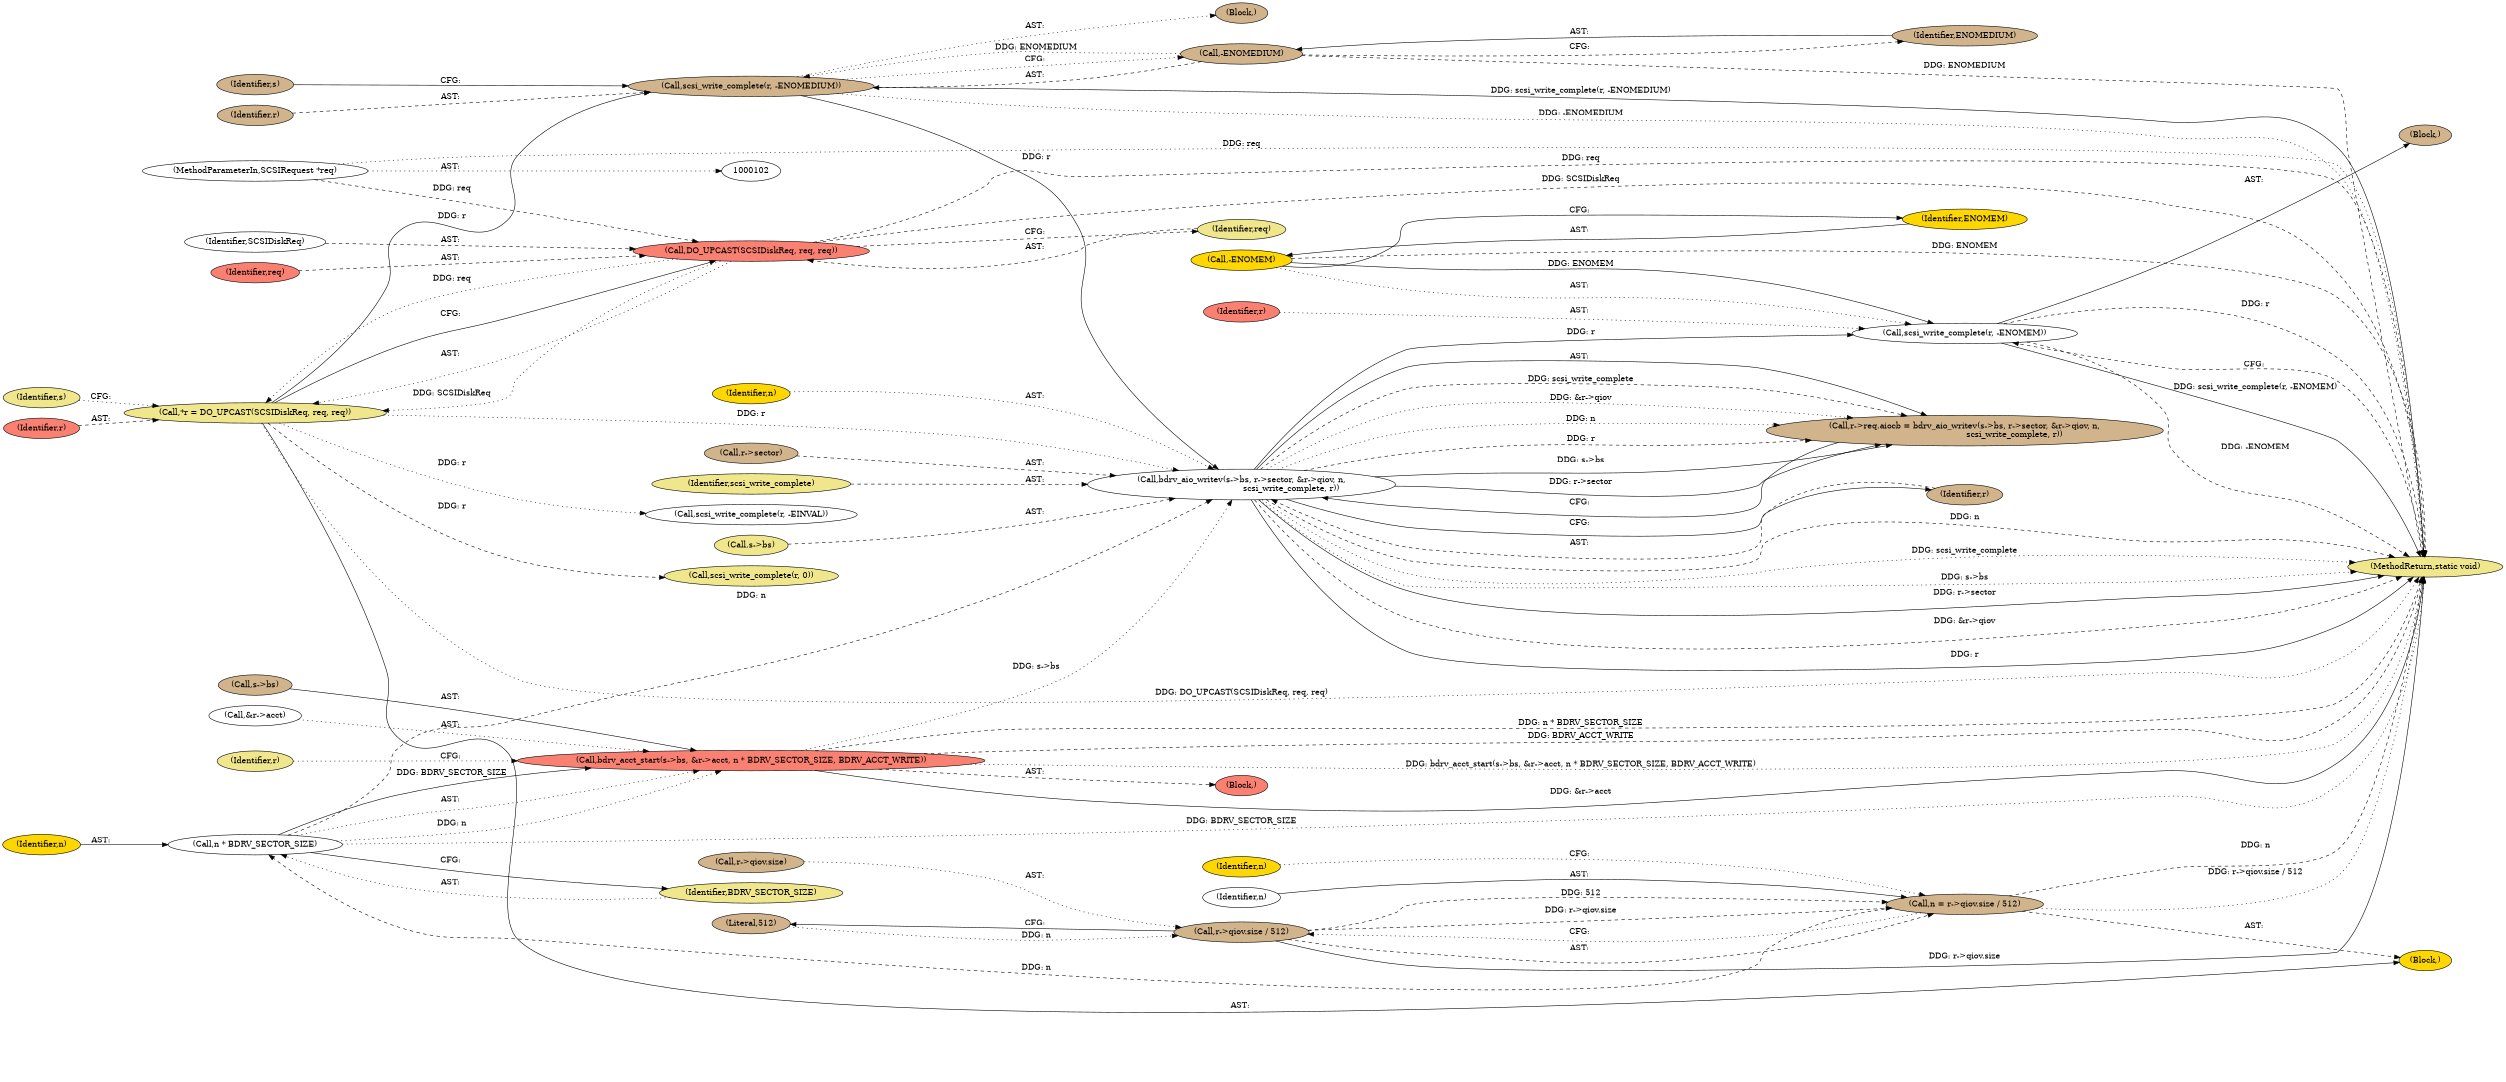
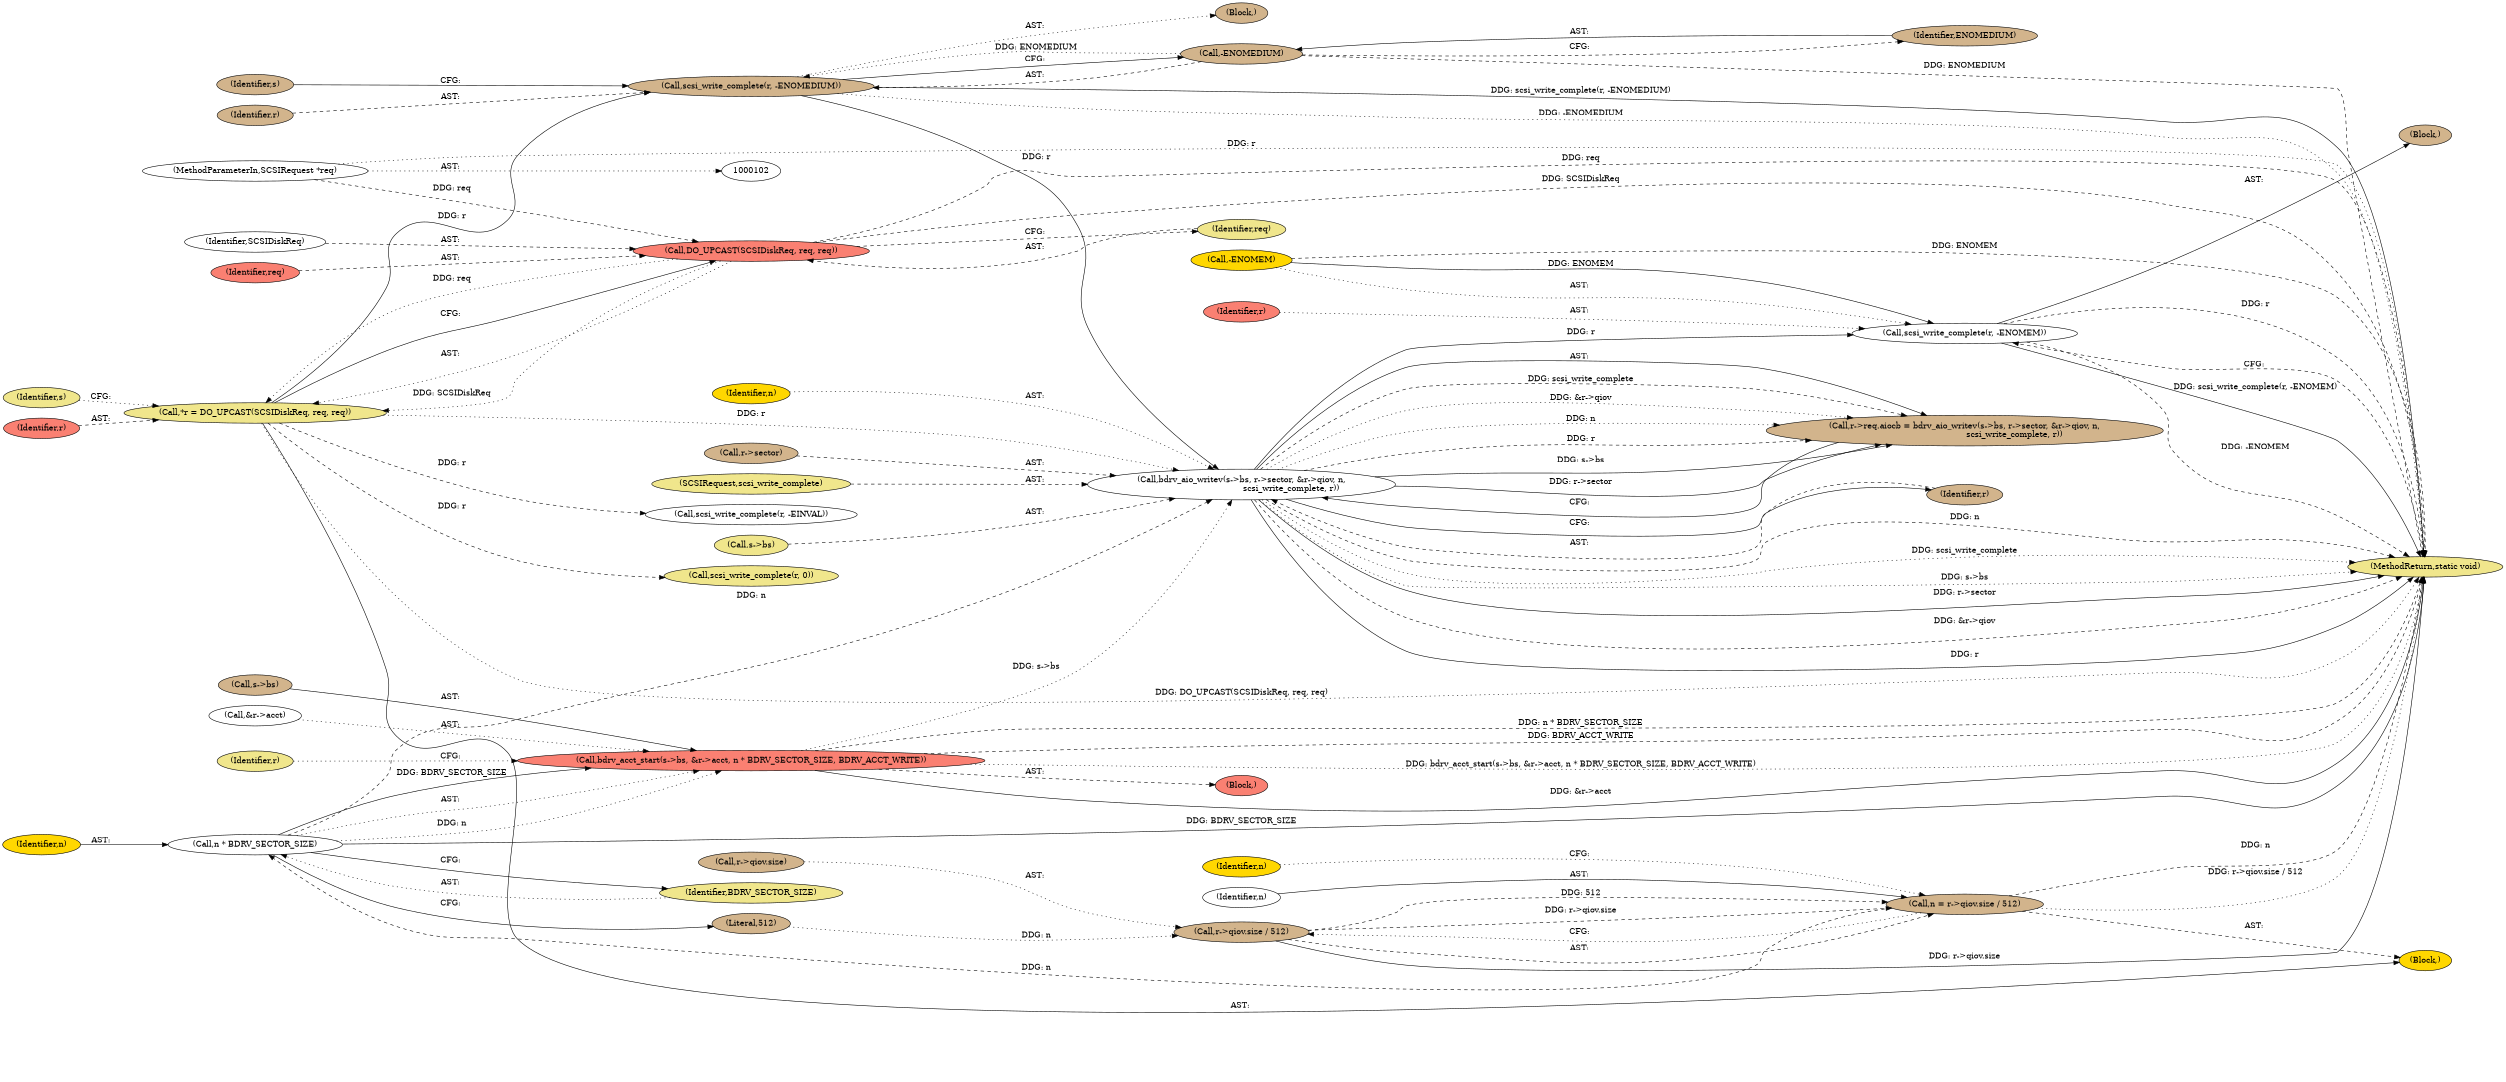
edge "(Call,scsi_write_complete(r, -ENOMEDIUM))" -> "(Call,-ENOMEDIUM)": style dotted -> solid
edge "(MethodParameterIn,SCSIRequest *req)" -> "(MethodReturn,static void)": label "DDG: req" -> "DDG: r"
node "(Identifier,ENOMEM)": removed
edge "(Call,*r = DO_UPCAST(SCSIDiskReq, req, req))" -> "(Call,scsi_write_complete(r, -EINVAL))": style dotted -> dashed
node "(Identifier,scsi_write_complete)": label "(Identifier,scsi_write_complete)" -> "(SCSIRequest,scsi_write_complete)"
edge "(Call,n * BDRV_SECTOR_SIZE)" -> "(MethodReturn,static void)": style dotted -> solid
edge "(Call,r->qiov.size / 512)" -> "(Literal,512)": now "(Call,n * BDRV_SECTOR_SIZE)" -> "(Literal,512)"
